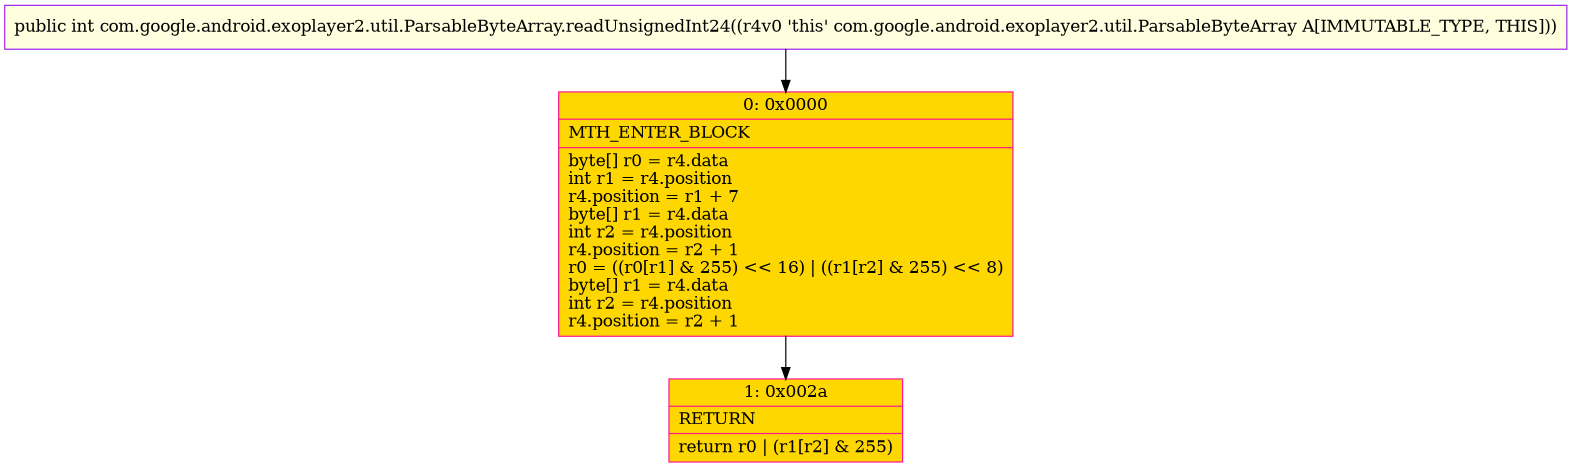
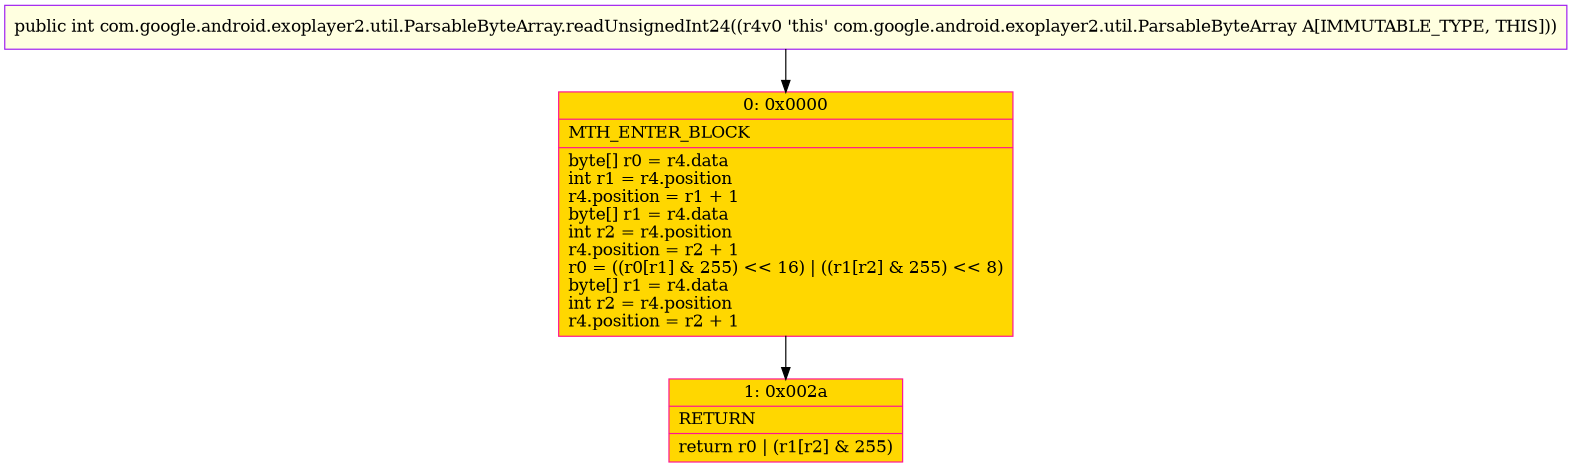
node "0: 0x0000": text "r4.position = r1 + 7" -> "r4.position = r1 + 1"
